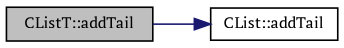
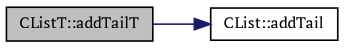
node "CListT::addTail": label "CListT::addTail" -> "CListT::addTailT"
